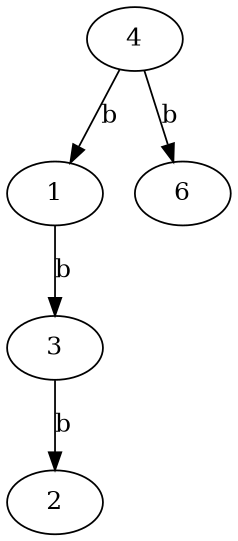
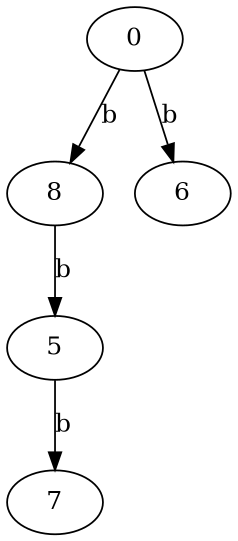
node "4": label "4" -> "0"
node "1": label "1" -> "8"
node "3": label "3" -> "5"
node "2": label "2" -> "7"
